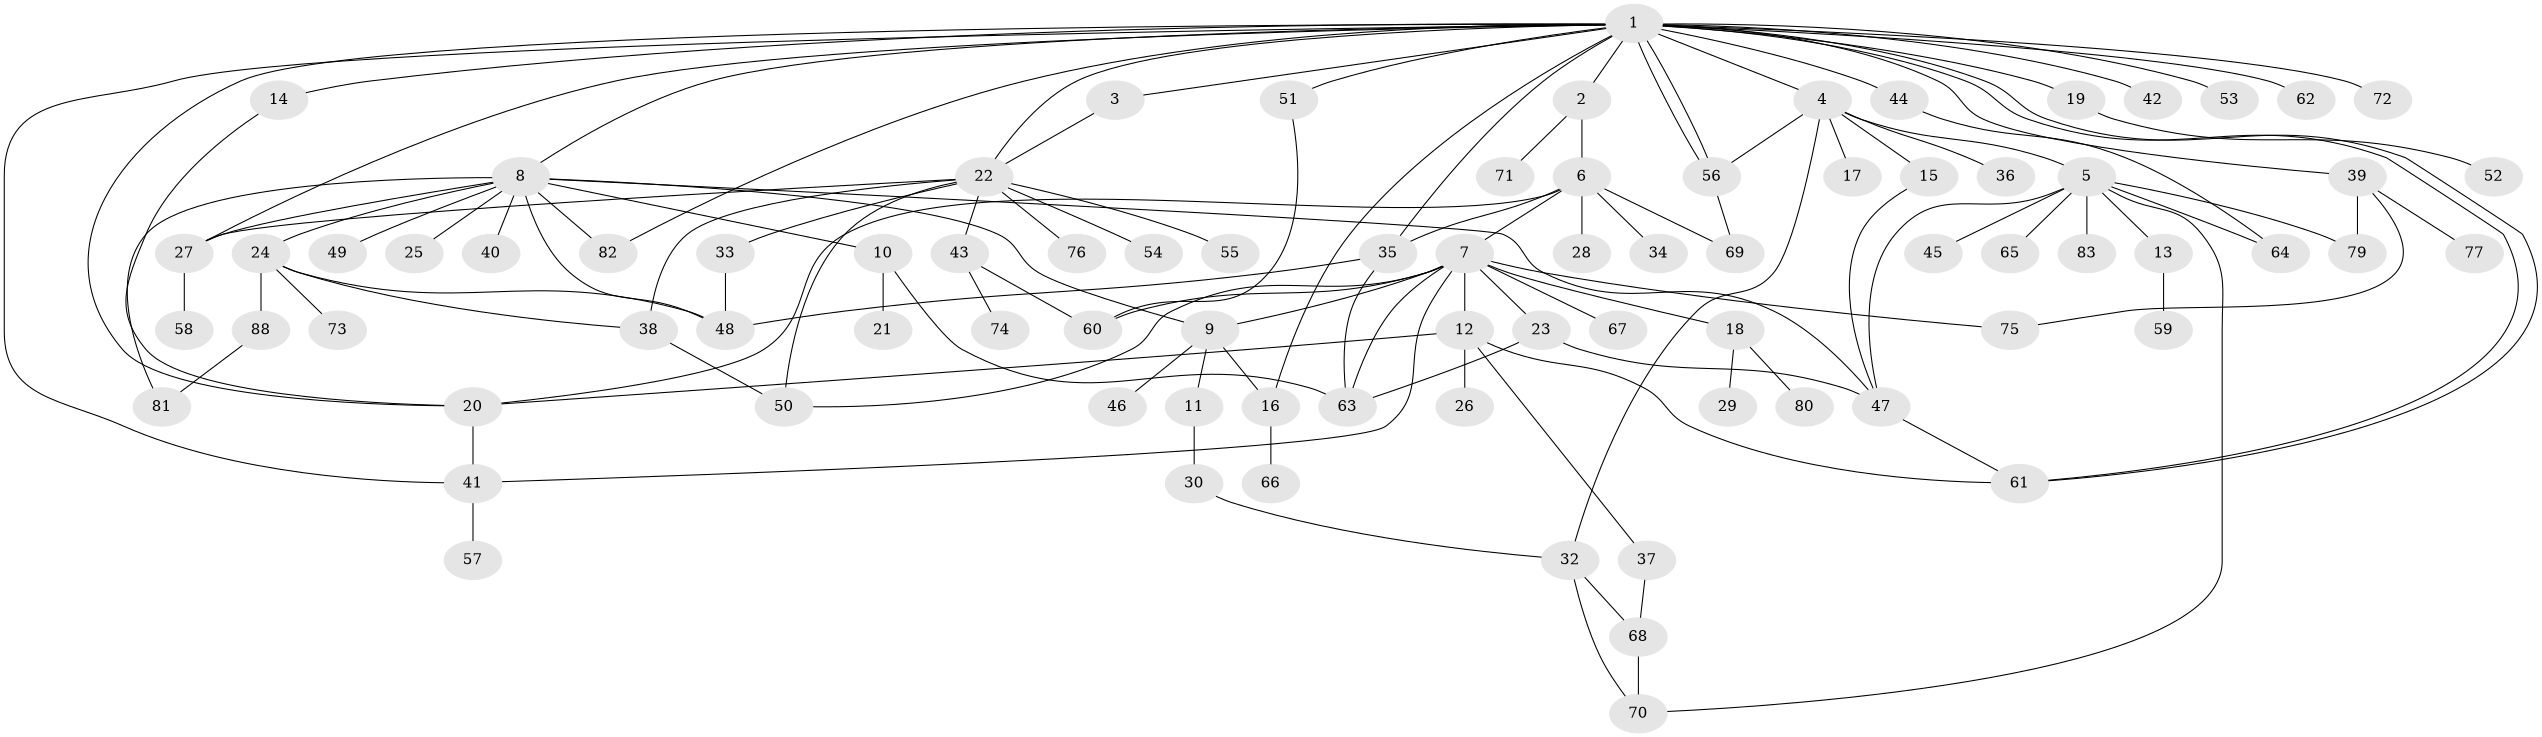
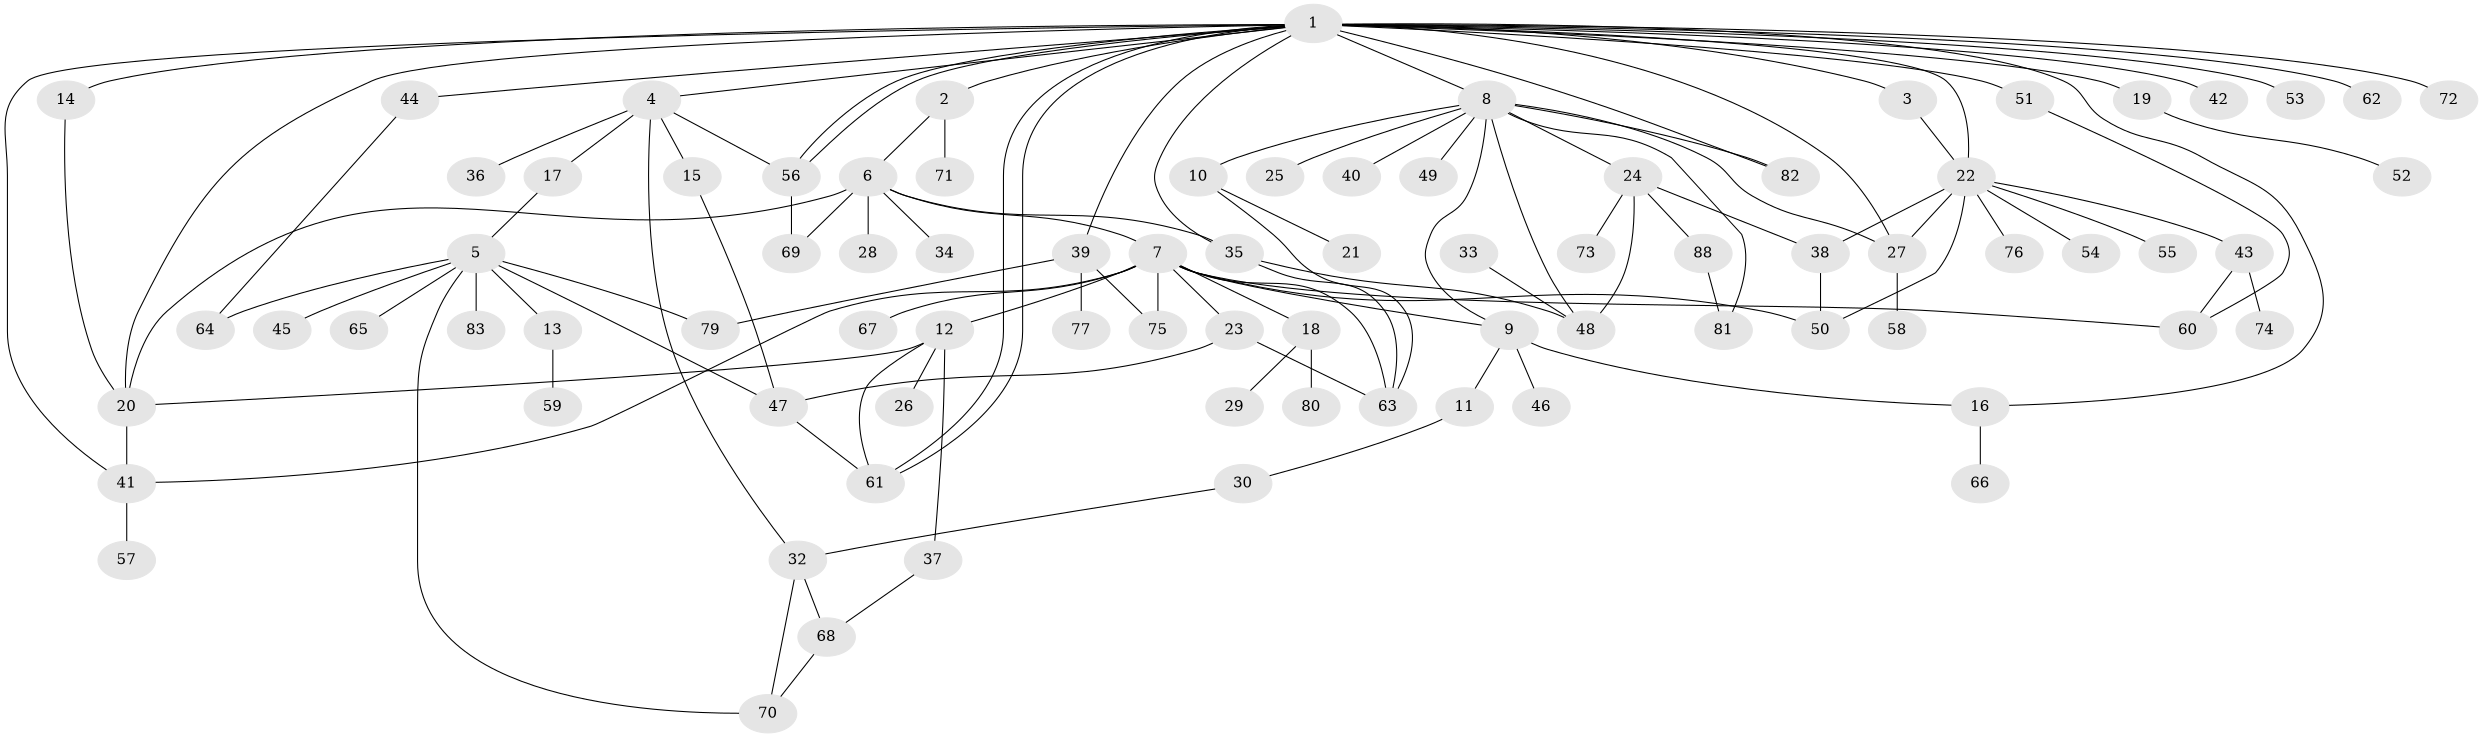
edge "4" -- "5": now "17" -- "5"
edge "22" -- "33": removed
edge "8" -- "47": removed
